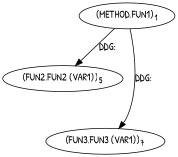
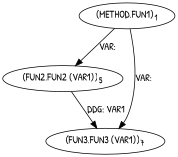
edge "(METHOD,FUN1)" -> "(FUN2,FUN2 (VAR1))": label "DDG: " -> "VAR: "
edge "(METHOD,FUN1)" -> "(FUN3,FUN3 (VAR1))": label "DDG: " -> "VAR: "
edge "(FUN2,FUN2 (VAR1))" -> "(FUN3,FUN3 (VAR1))": added, label "DDG: VAR1"
